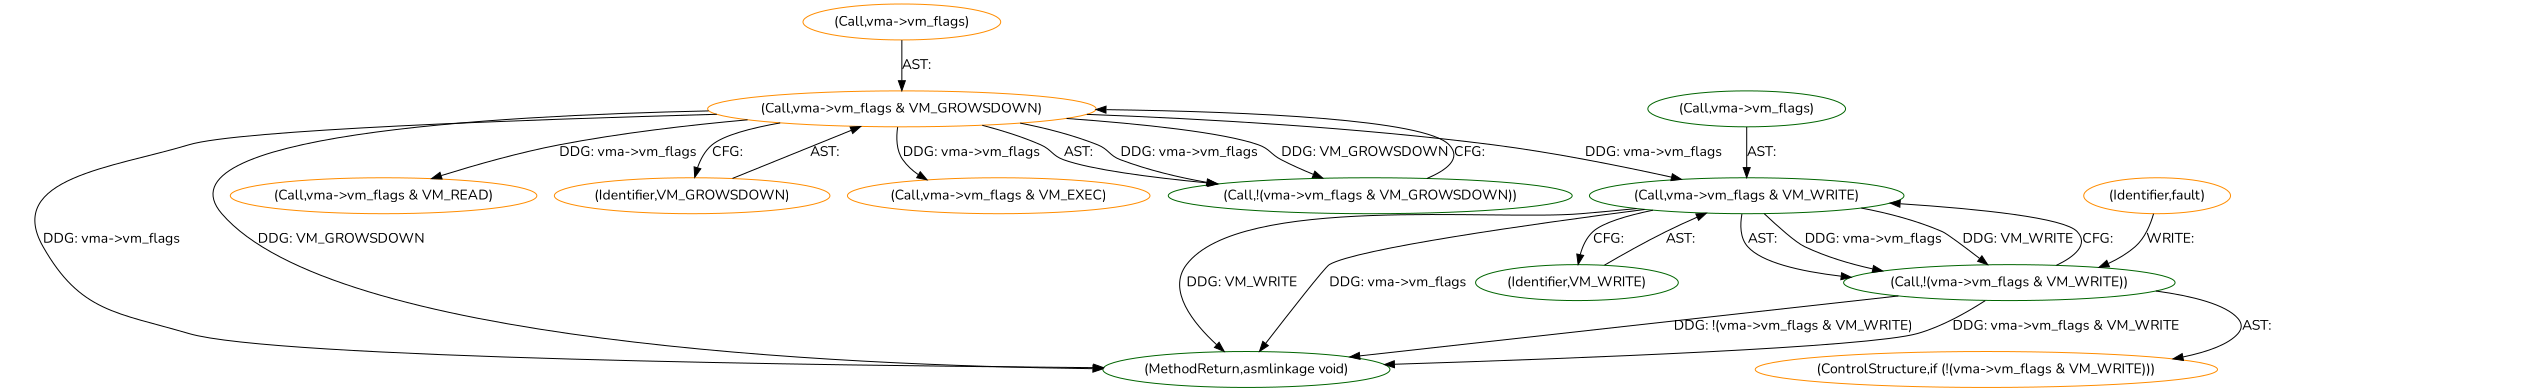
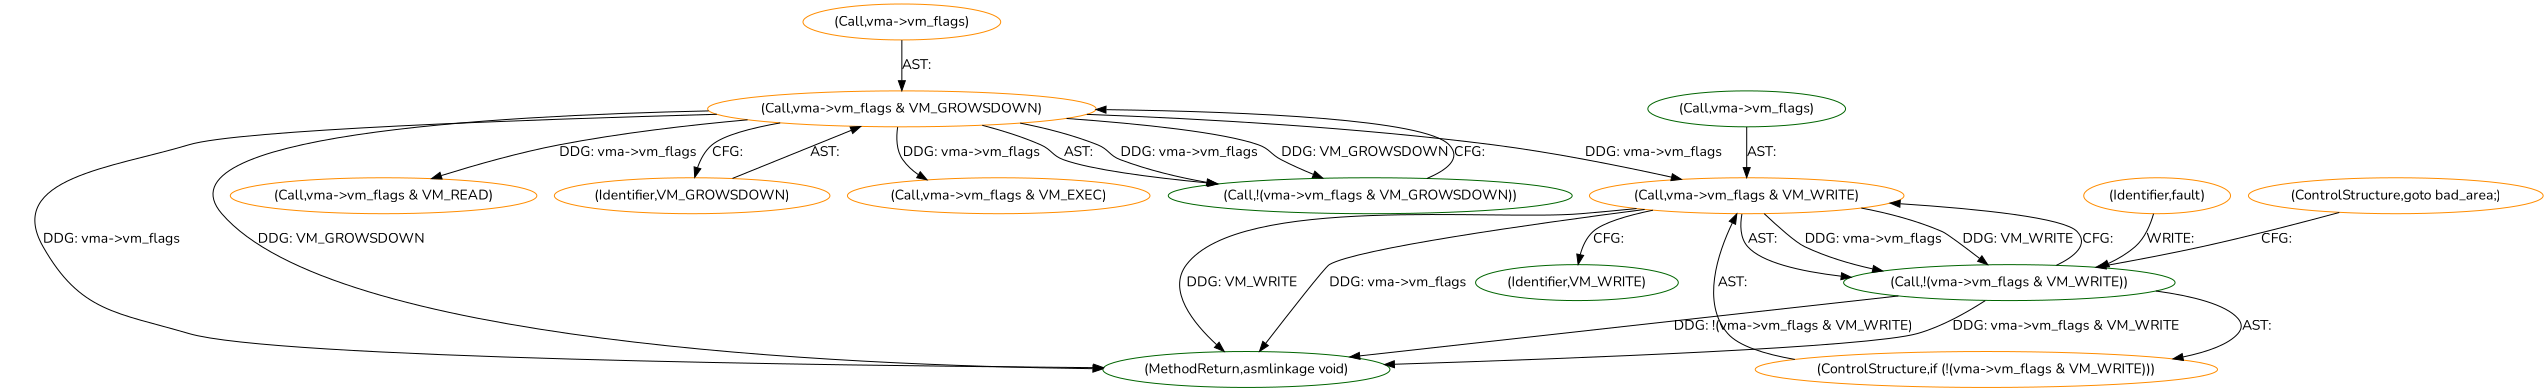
node "(Call,vma->vm_flags & VM_WRITE)": color darkgreen -> darkorange
node "(ControlStructure,goto bad_area;)": added
edge "(Identifier,VM_WRITE)" -> "(Call,vma->vm_flags & VM_WRITE)": now "(ControlStructure,if (!(vma->vm_flags & VM_WRITE)))" -> "(Call,vma->vm_flags & VM_WRITE)"
